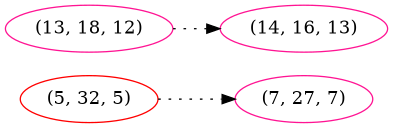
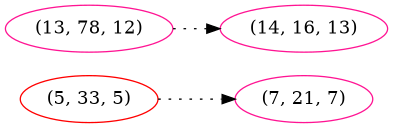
node "(13, 18, 12)": label "(13, 18, 12)" -> "(13, 78, 12)"
node "(5, 32, 5)": label "(5, 32, 5)" -> "(5, 33, 5)"
node "(7, 27, 7)": label "(7, 27, 7)" -> "(7, 21, 7)"
